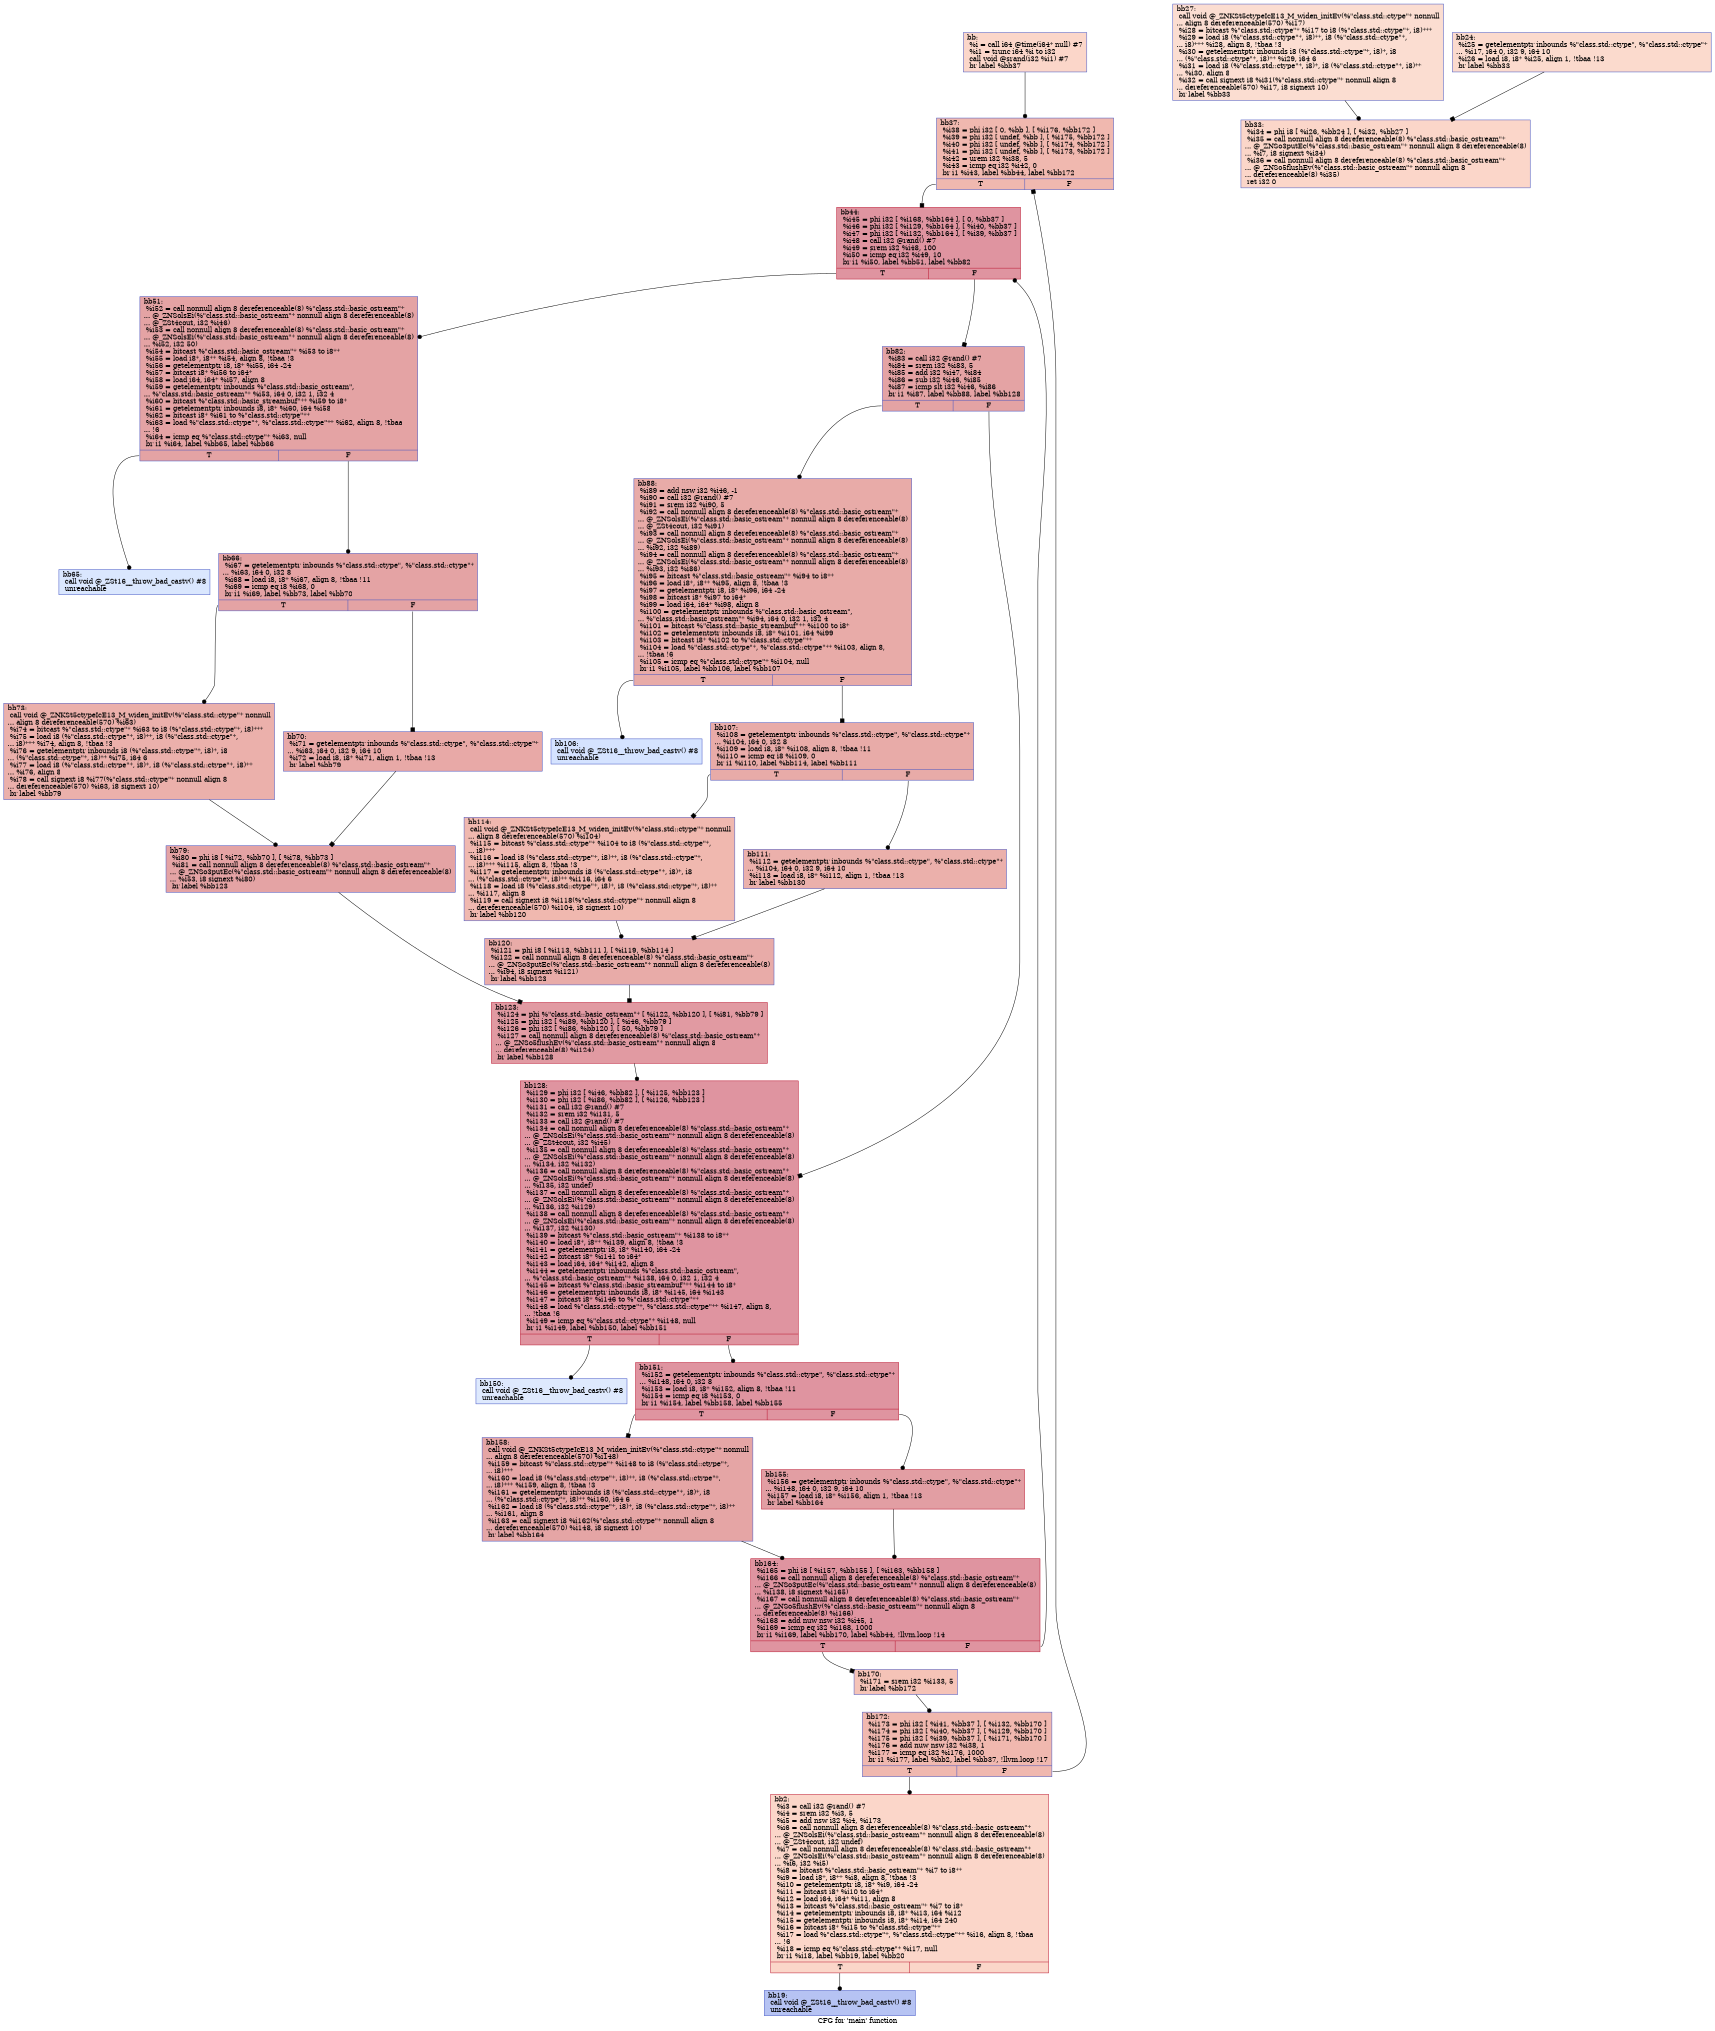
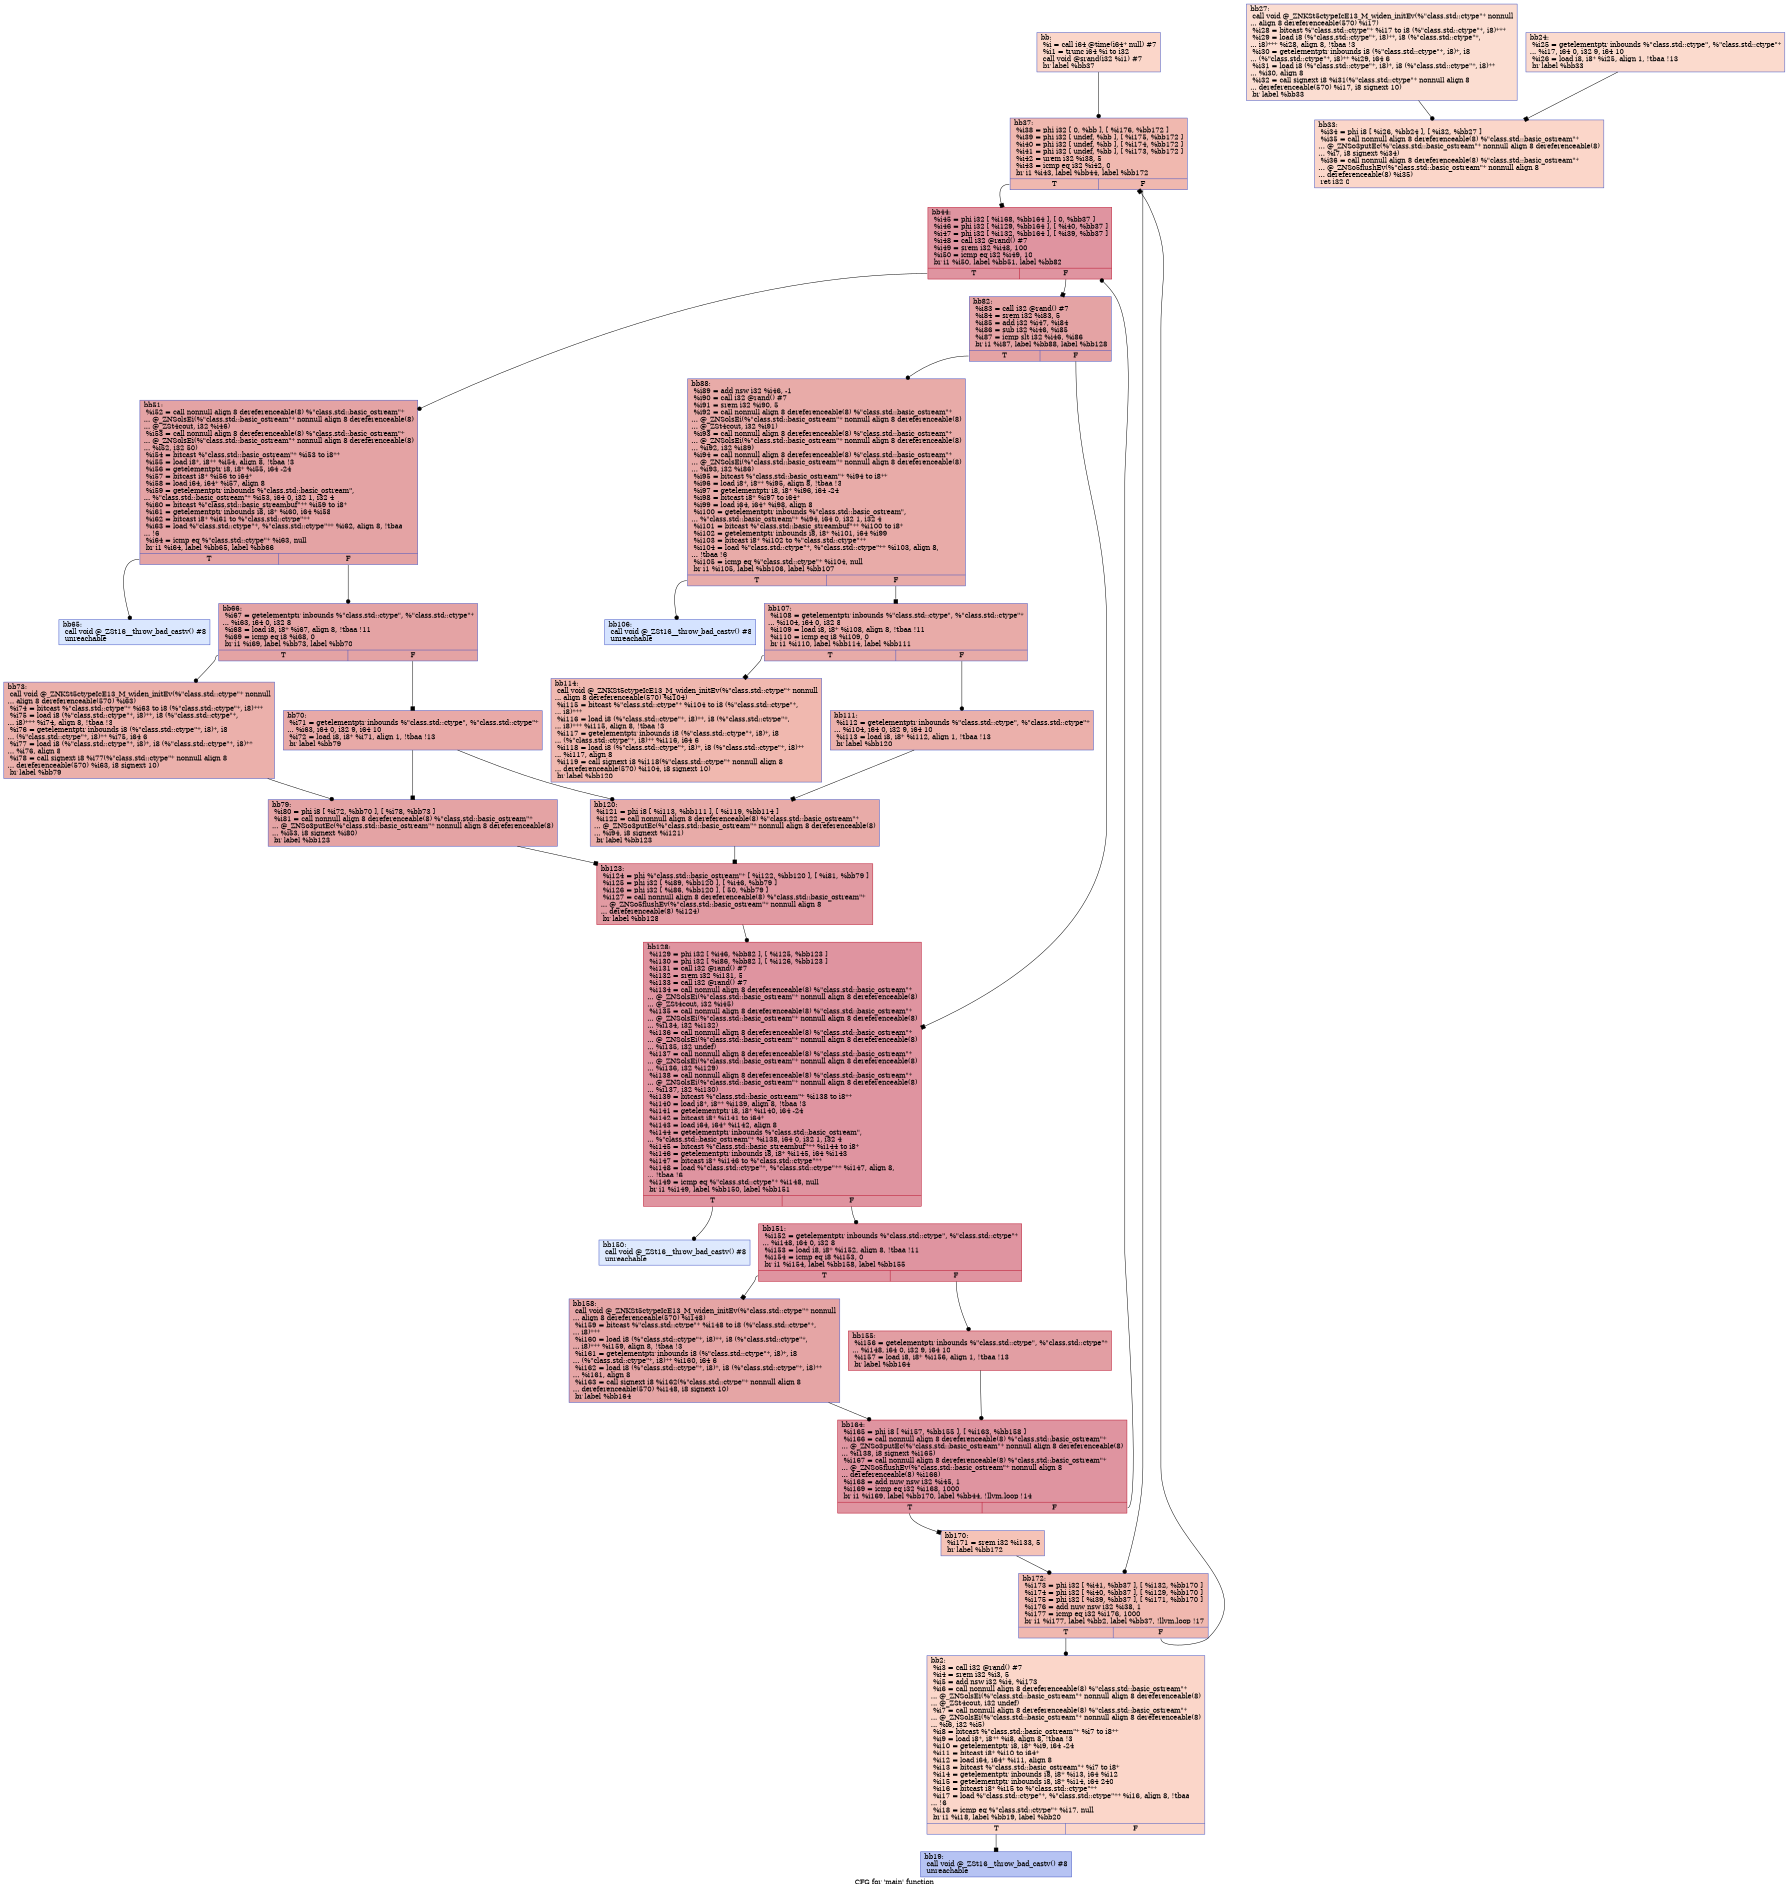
edge "bb37:" -> "bb172:": added
node "bb111:": text "br label %bb130" -> "br label %bb120"
edge "bb114:" -> "bb120:": now "bb70:" -> "bb120:"
node "bb2:": color #b70d28ff -> #3d50c3ff
edge "bb2:" -> "bb19:": arrowhead dot -> box
